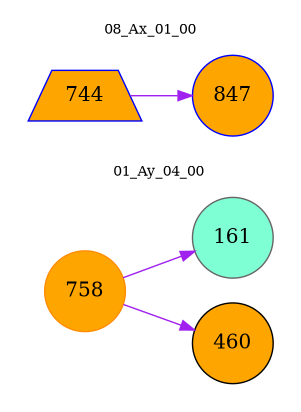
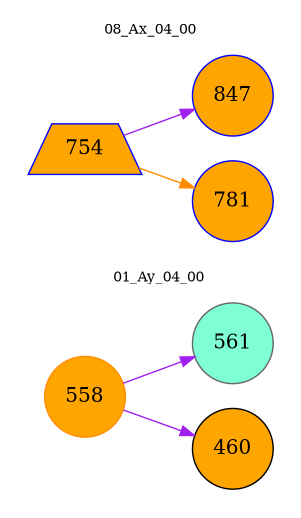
cluster "08_Ax_01_00": label "08_Ax_01_00" -> "08_Ax_04_00"
node "744": label "744" -> "754"
node "781": added
node "161": label "161" -> "561"
node "758": label "758" -> "558"
